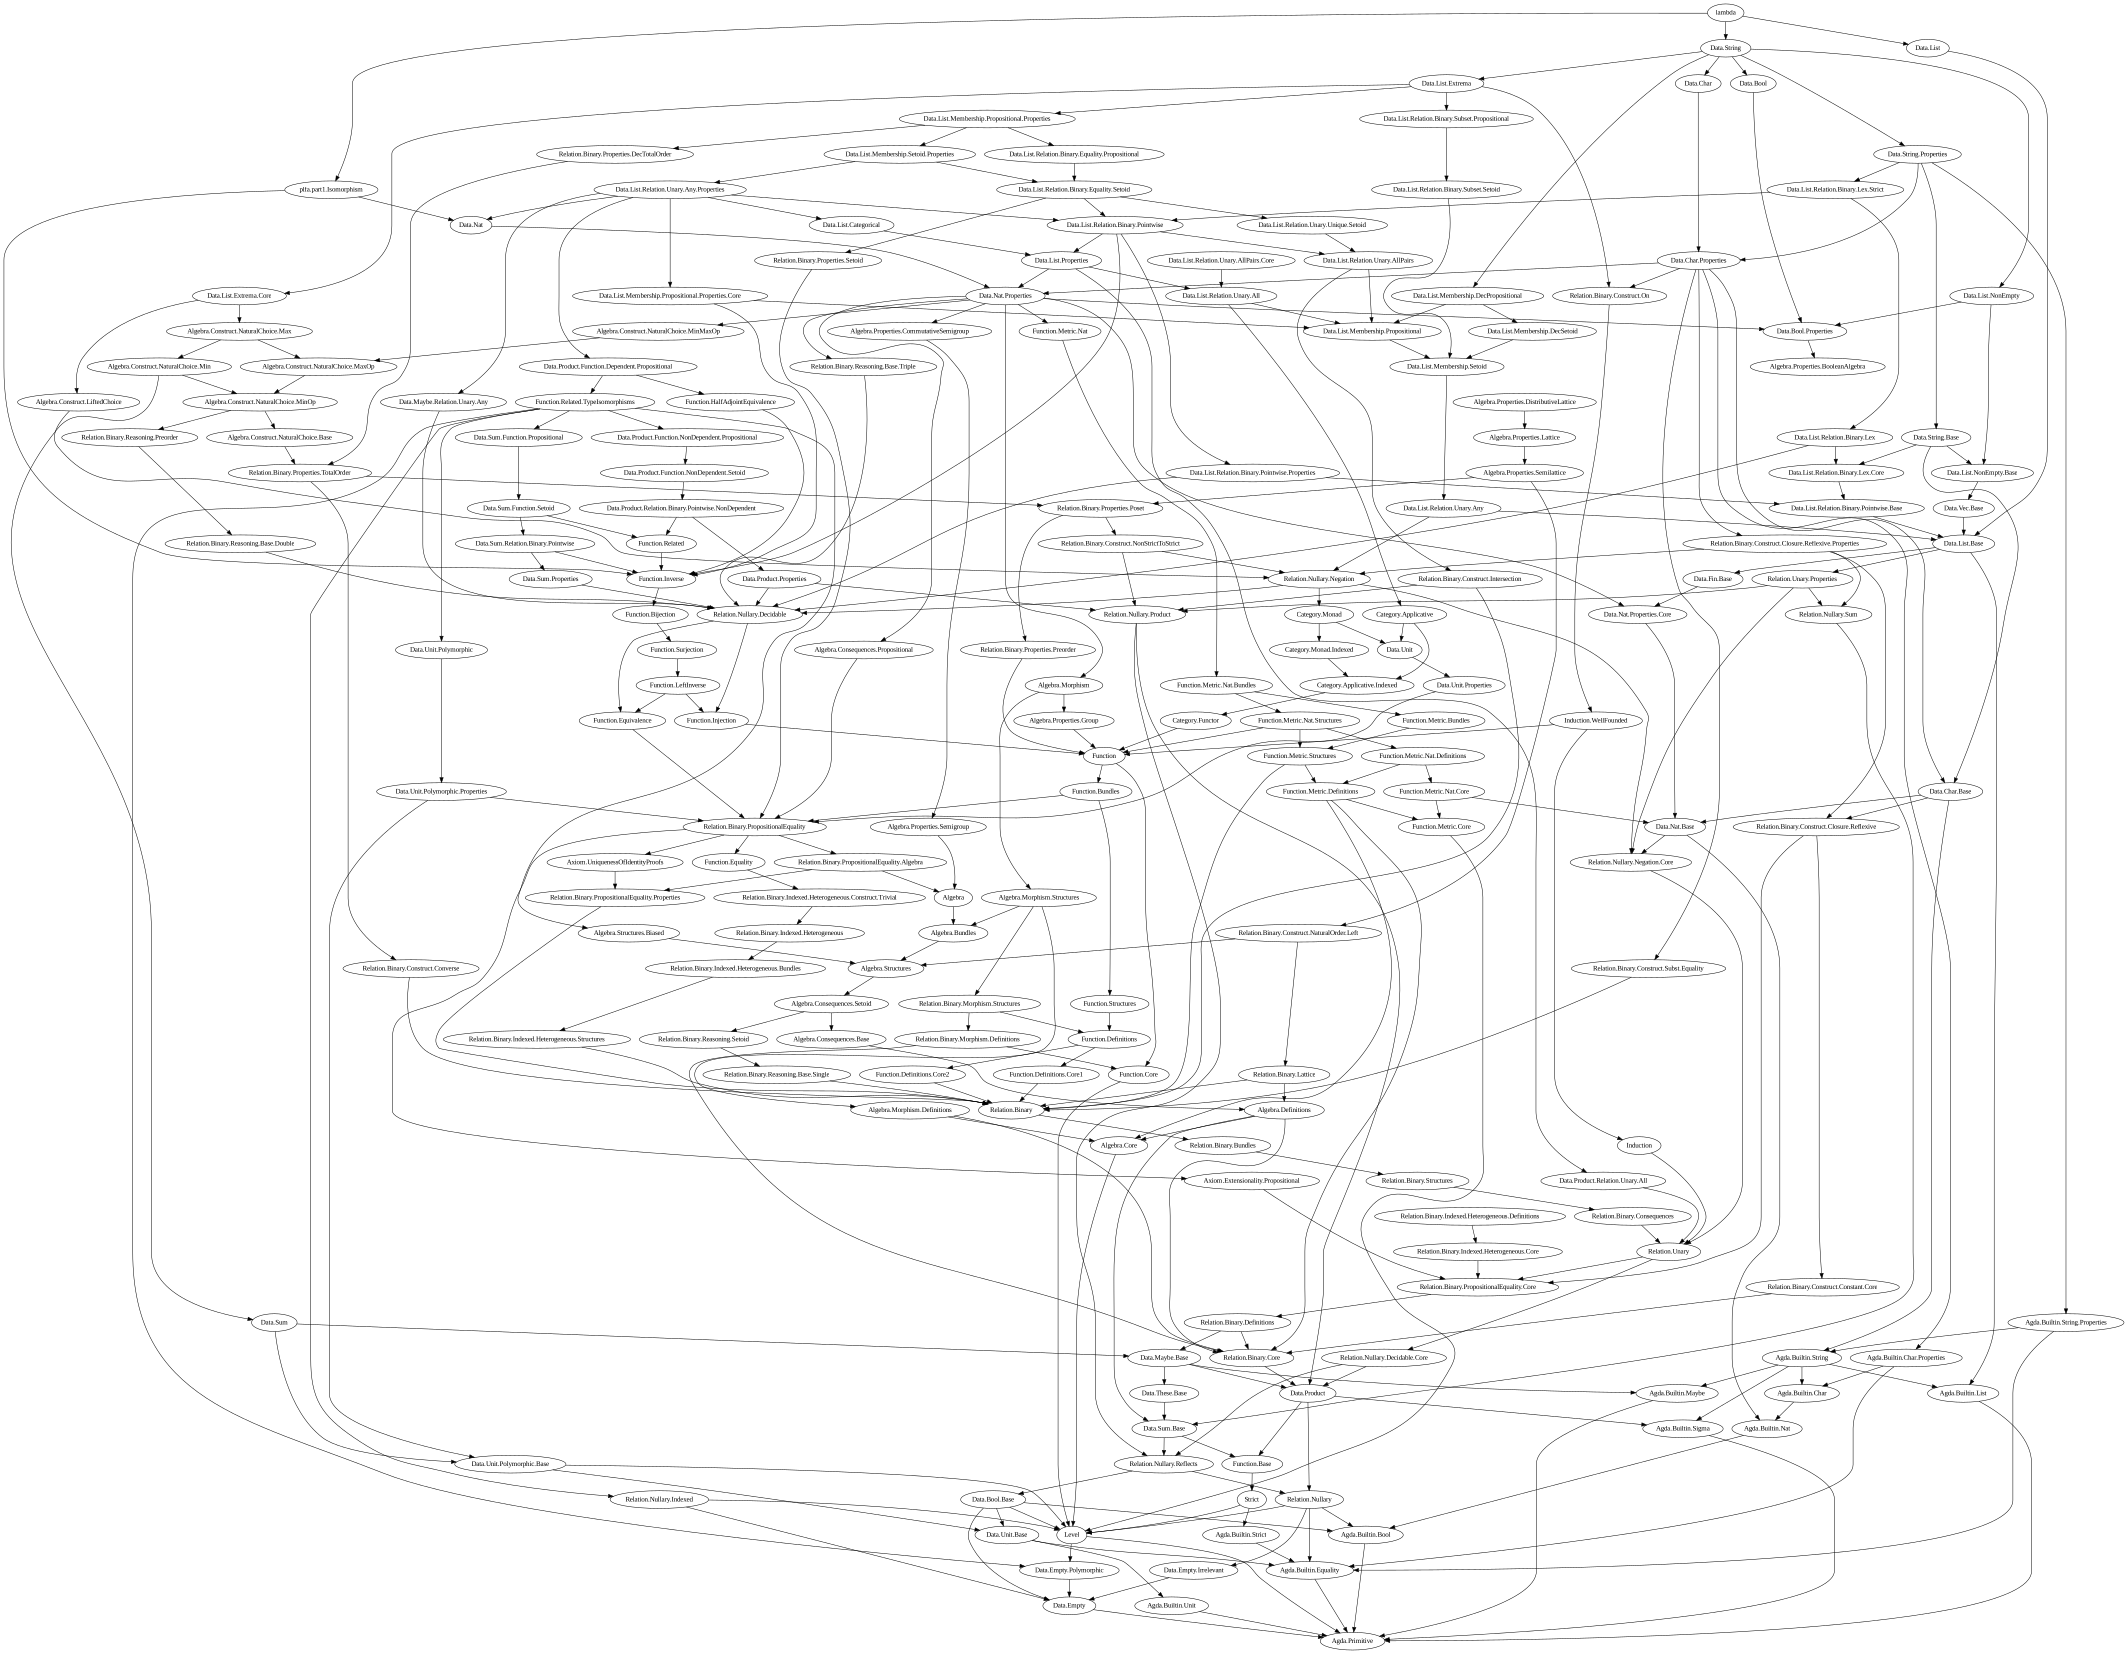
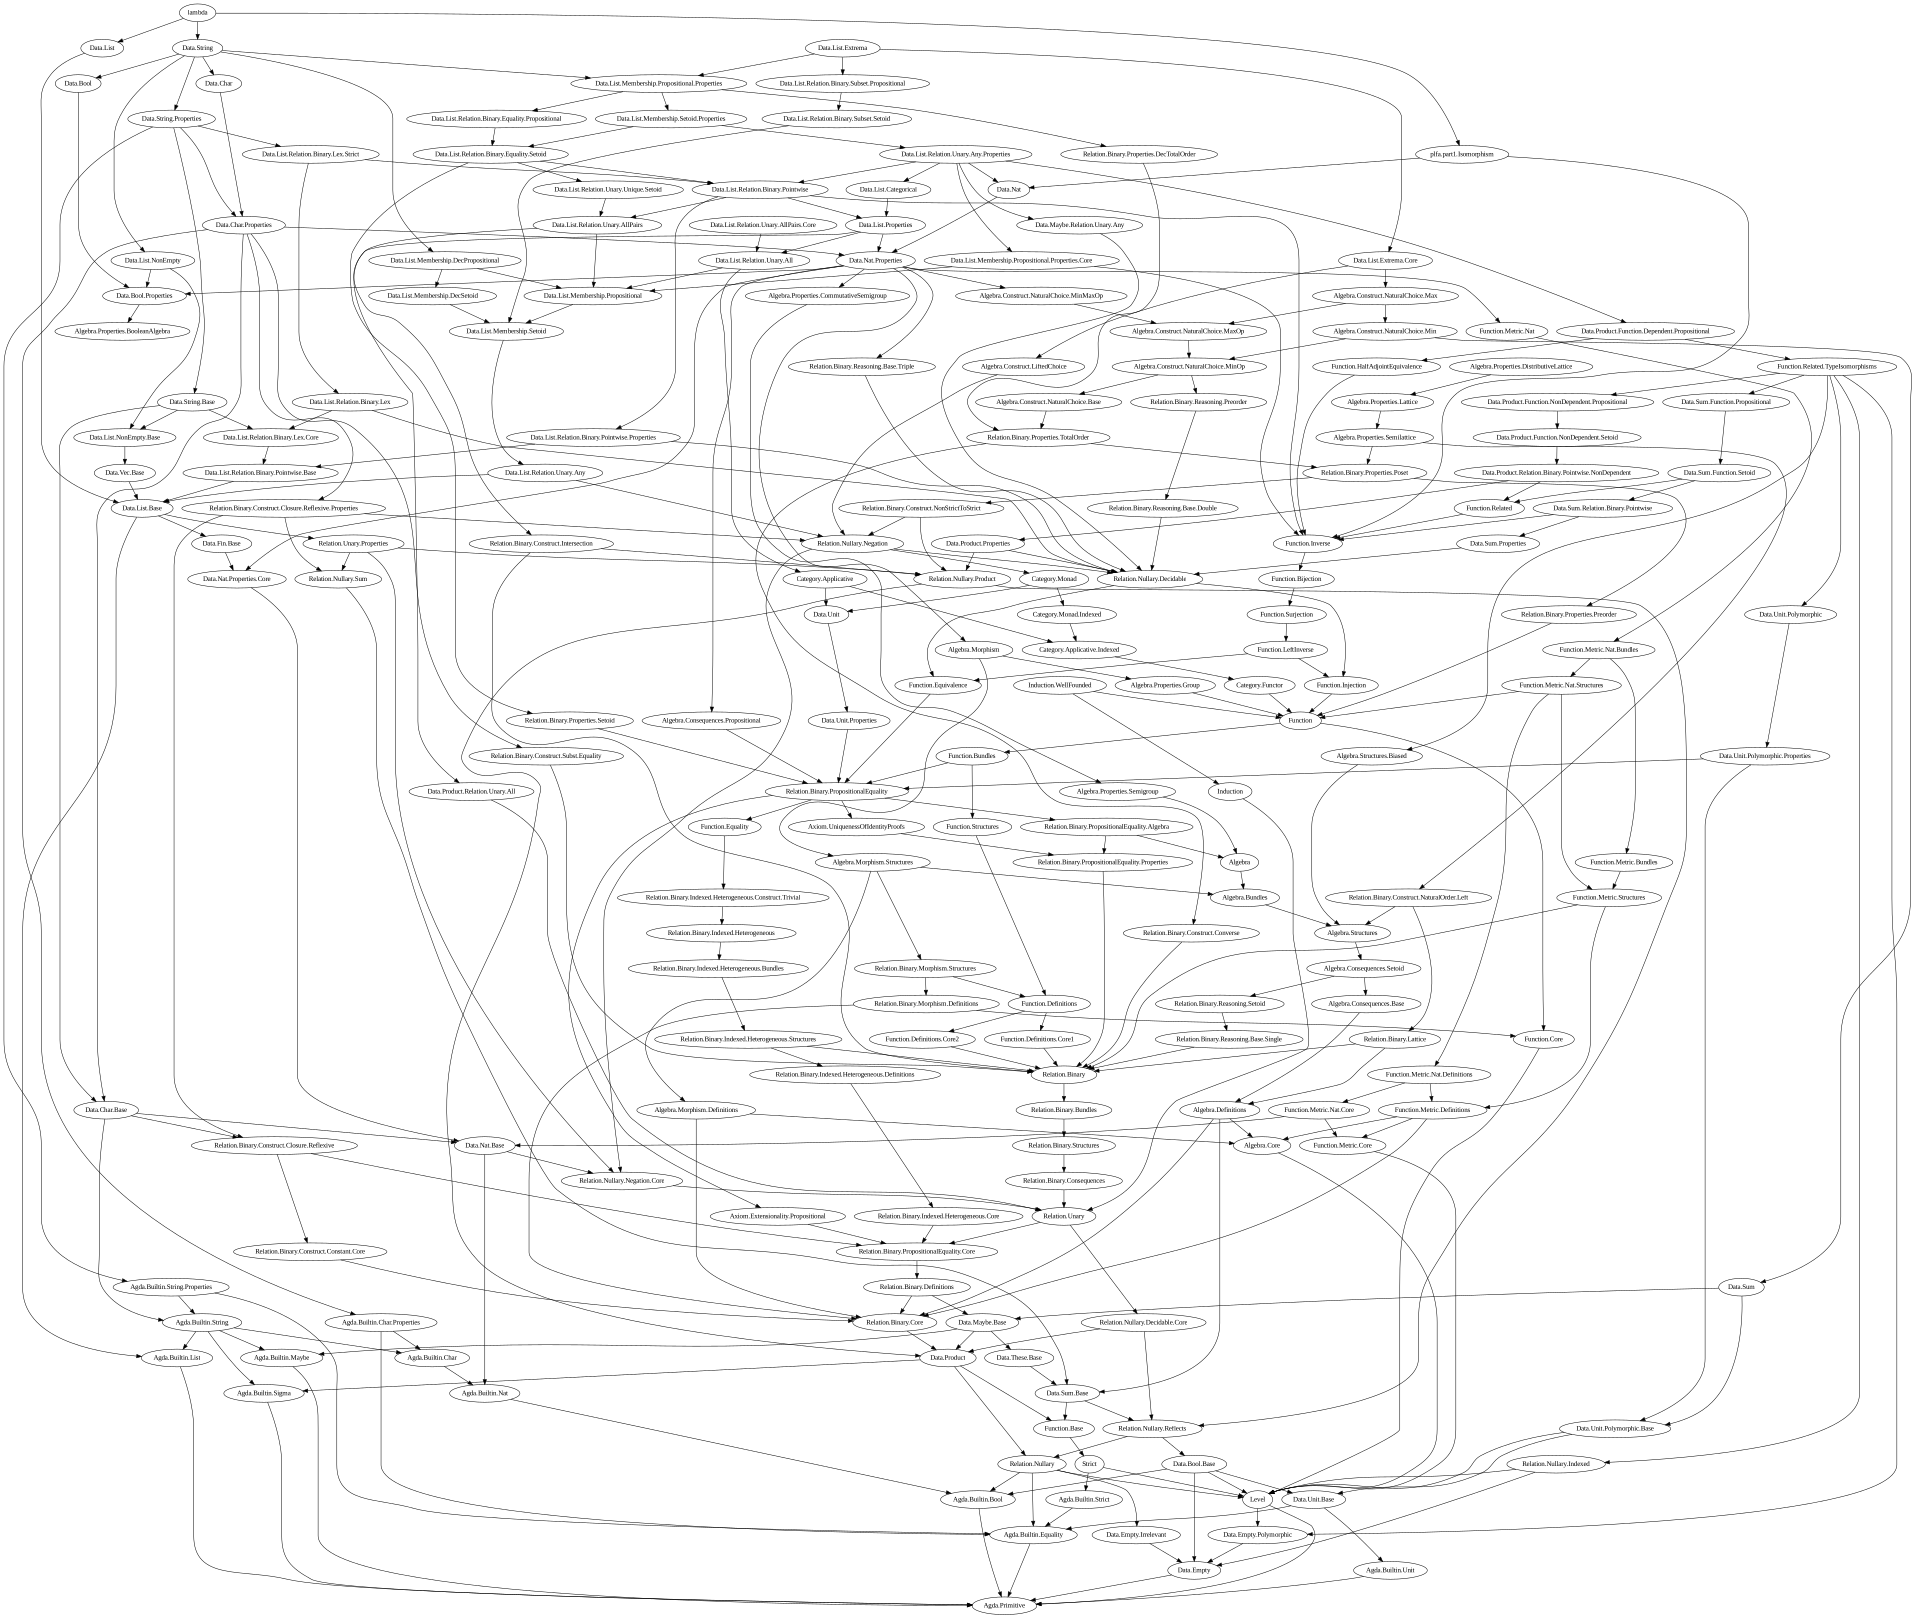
edge "Data.String" -> "Data.List.Extrema": now "Data.String" -> "Data.List.Membership.Propositional.Properties"
node "Relation.Binary.Construct.On": removed
edge "Relation.Binary.Indexed.Heterogeneous.Structures" -> "Relation.Binary.Indexed.Heterogeneous.Definitions": added
